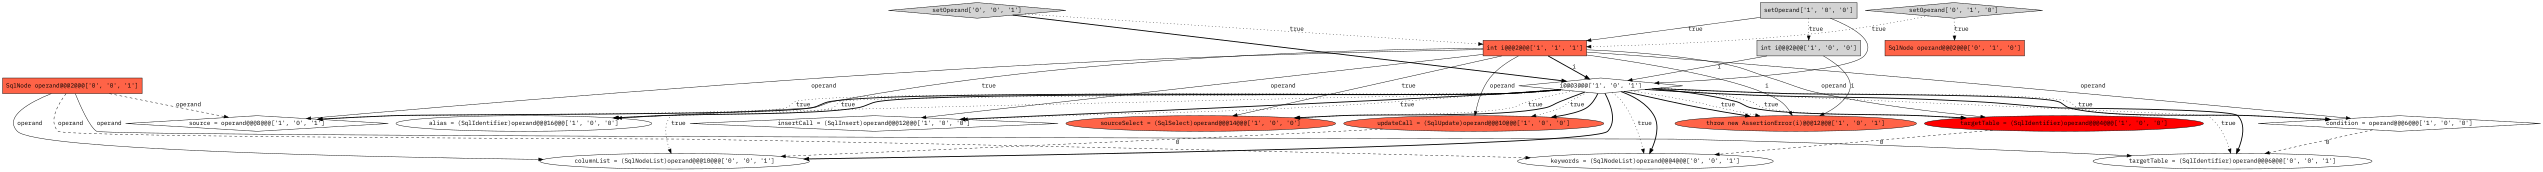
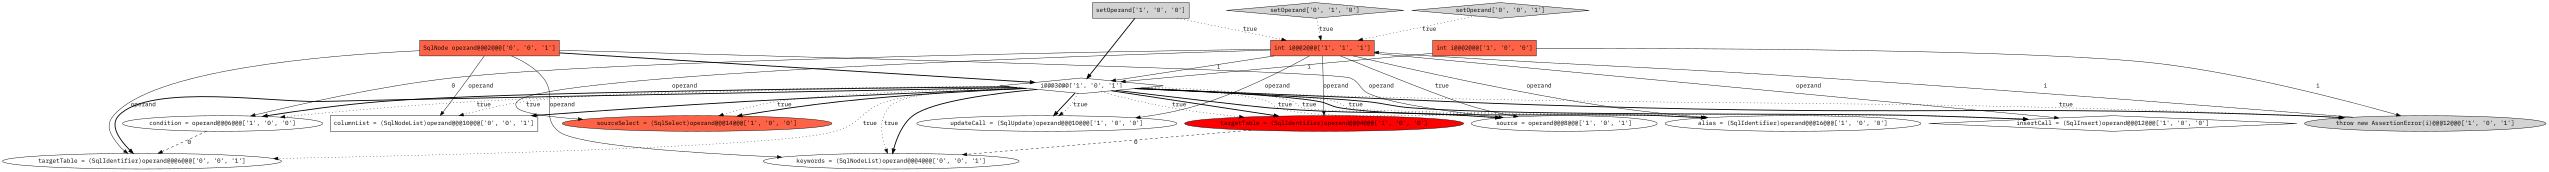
edge "setOperand['1', '0', '0']" -> "int i@@@2@@@['1', '0', '0']": removed, label "true"
edge "setOperand['1', '0', '0']" -> "int i@@@2@@@['1', '1', '1']": style solid -> dotted
edge "setOperand['0', '0', '1']" -> "i@@@3@@@['1', '0', '1']": now "SqlNode operand@@@2@@@['0', '0', '1']" -> "i@@@3@@@['1', '0', '1']"
node "int i@@@2@@@['1', '0', '0']": fillcolor lightgray -> tomato
node "SqlNode operand@@@2@@@['0', '1', '0']": removed
edge "int i@@@2@@@['1', '1', '1']" -> "i@@@3@@@['1', '0', '1']": style bold -> solid
edge "int i@@@2@@@['1', '1', '1']" -> "throw new AssertionError(i)@@@12@@@['1', '0', '1']": reversed
edge "setOperand['1', '0', '0']" -> "i@@@3@@@['1', '0', '1']": style solid -> bold
edge "int i@@@2@@@['1', '1', '1']" -> "source = operand@@@8@@@['1', '0', '1']": label "operand" -> "true"
edge "int i@@@2@@@['1', '1', '1']" -> "alias = (SqlIdentifier)operand@@@16@@@['1', '0', '0']": label "true" -> "operand"
edge "int i@@@2@@@['1', '1', '1']" -> "sourceSelect = (SqlSelect)operand@@@14@@@['1', '0', '0']": label "true" -> "operand"
edge "int i@@@2@@@['1', '1', '1']" -> "condition = operand@@@6@@@['1', '0', '0']": label "operand" -> "0"
edge "SqlNode operand@@@2@@@['0', '0', '1']" -> "source = operand@@@8@@@['1', '0', '1']": style dashed -> solid
node "source = operand@@@8@@@['1', '0', '1']": shape diamond -> ellipse
node "updateCall = (SqlUpdate)operand@@@10@@@['1', '0', '0']": fillcolor tomato -> white
node "throw new AssertionError(i)@@@12@@@['1', '0', '1']": fillcolor tomato -> lightgray
node "condition = operand@@@6@@@['1', '0', '0']": shape diamond -> ellipse
edge "SqlNode operand@@@2@@@['0', '0', '1']" -> "keywords = (SqlNodeList)operand@@@4@@@['0', '0', '1']": style dashed -> solid
edge "updateCall = (SqlUpdate)operand@@@10@@@['1', '0', '0']" -> "columnList = (SqlNodeList)operand@@@10@@@['0', '0', '1']": removed, label "0"
node "columnList = (SqlNodeList)operand@@@10@@@['0', '0', '1']": shape ellipse -> box
